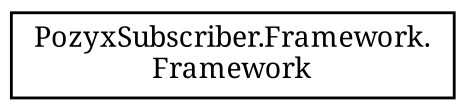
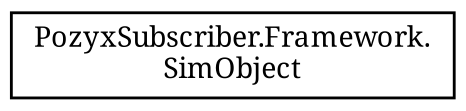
node "PozyxSubscriber.Framework. Framework": label "PozyxSubscriber.Framework. Framework" -> "PozyxSubscriber.Framework. SimObject"
